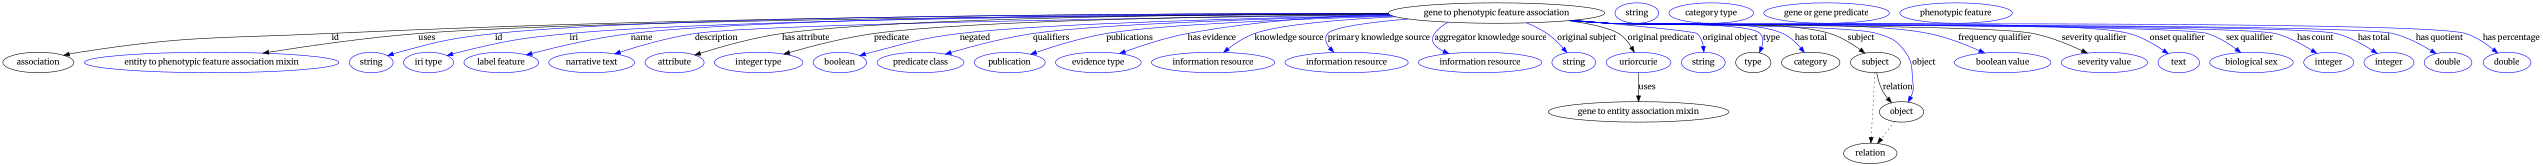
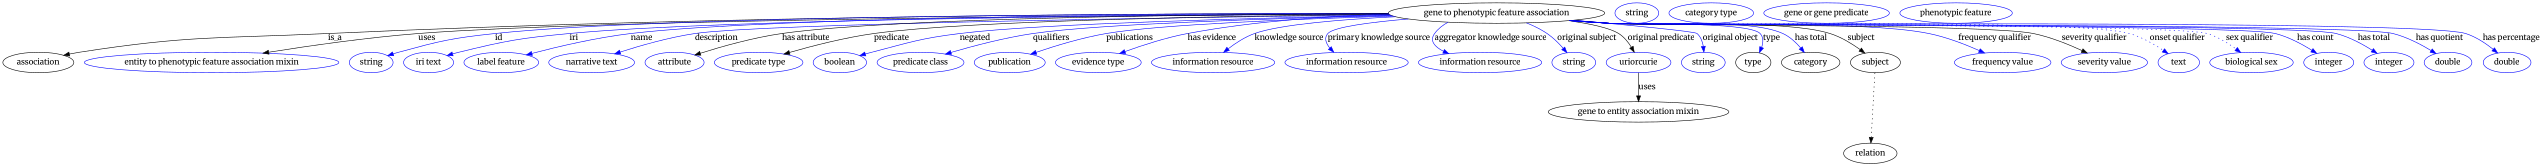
edge "gene to phenotypic feature association" -> "text": style solid -> dotted
edge "gene to phenotypic feature association" -> "biological sex": style solid -> dotted
edge "gene to phenotypic feature association" -> "association": label "id" -> "is_a"
node "iri type": label "iri type" -> "iri text"
node "integer type": label "integer type" -> "predicate type"
node "boolean value": label "boolean value" -> "frequency value"
node "object": removed
